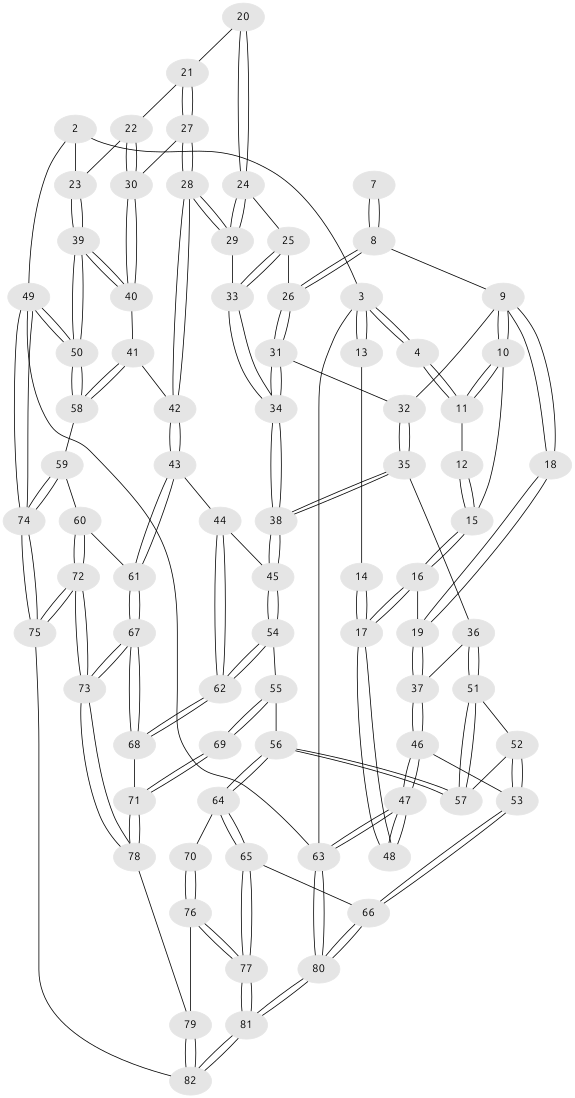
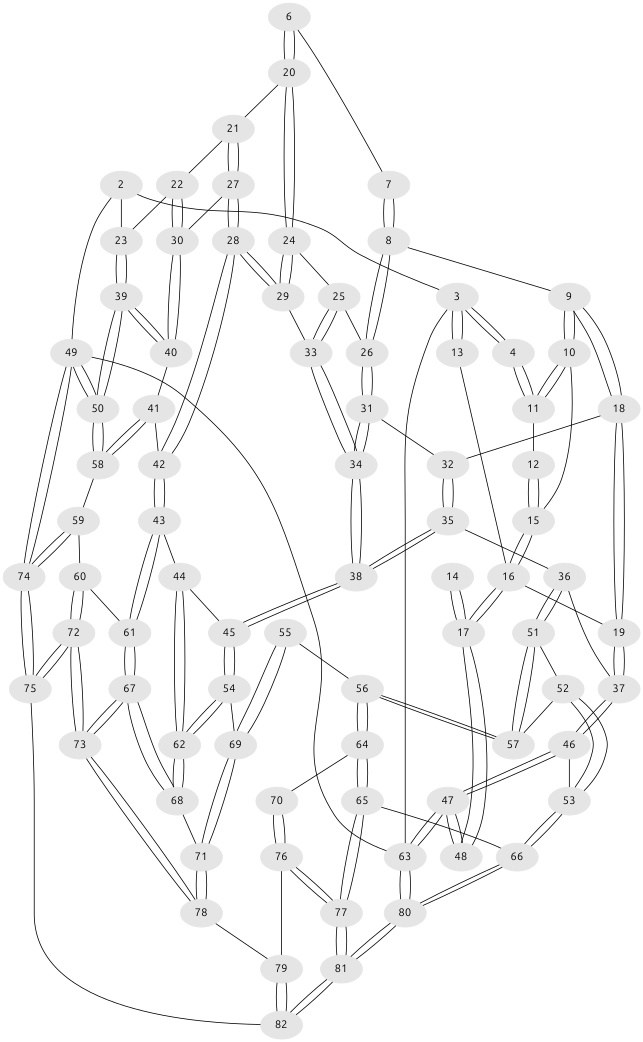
node "6": added
edge "9" -- "32": now "18" -- "32"
edge "13" -- "14": now "13" -- "16"
edge "54" -- "55": now "54" -- "69"
